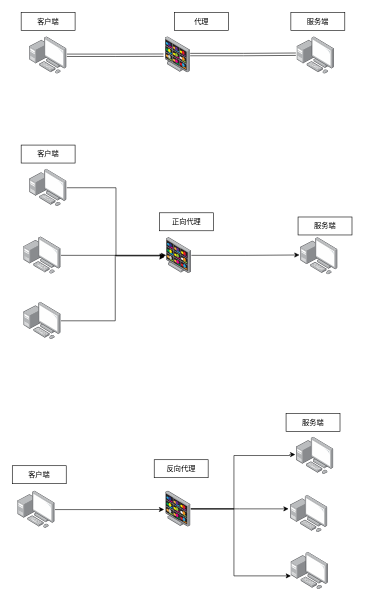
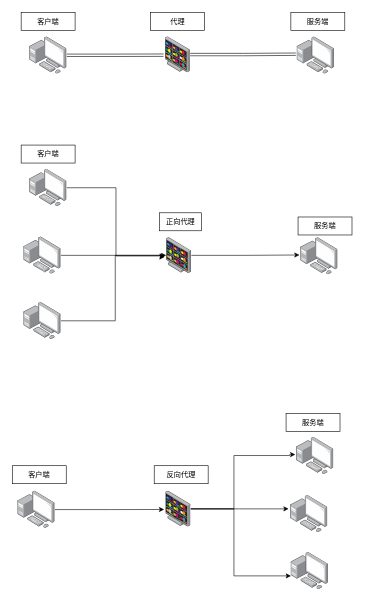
node "代理": moved (202, 21) -> (178, 21)
node "正向代理": size 54x18 -> 42x18
node "反向代理": moved (181, 469) -> (181, 475)
